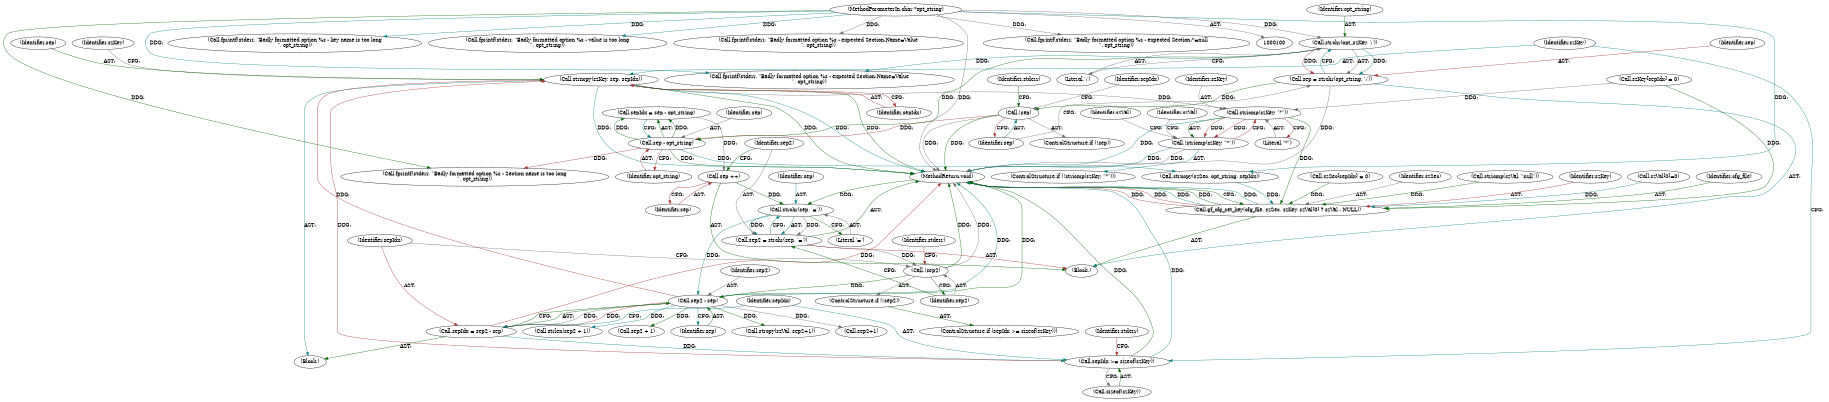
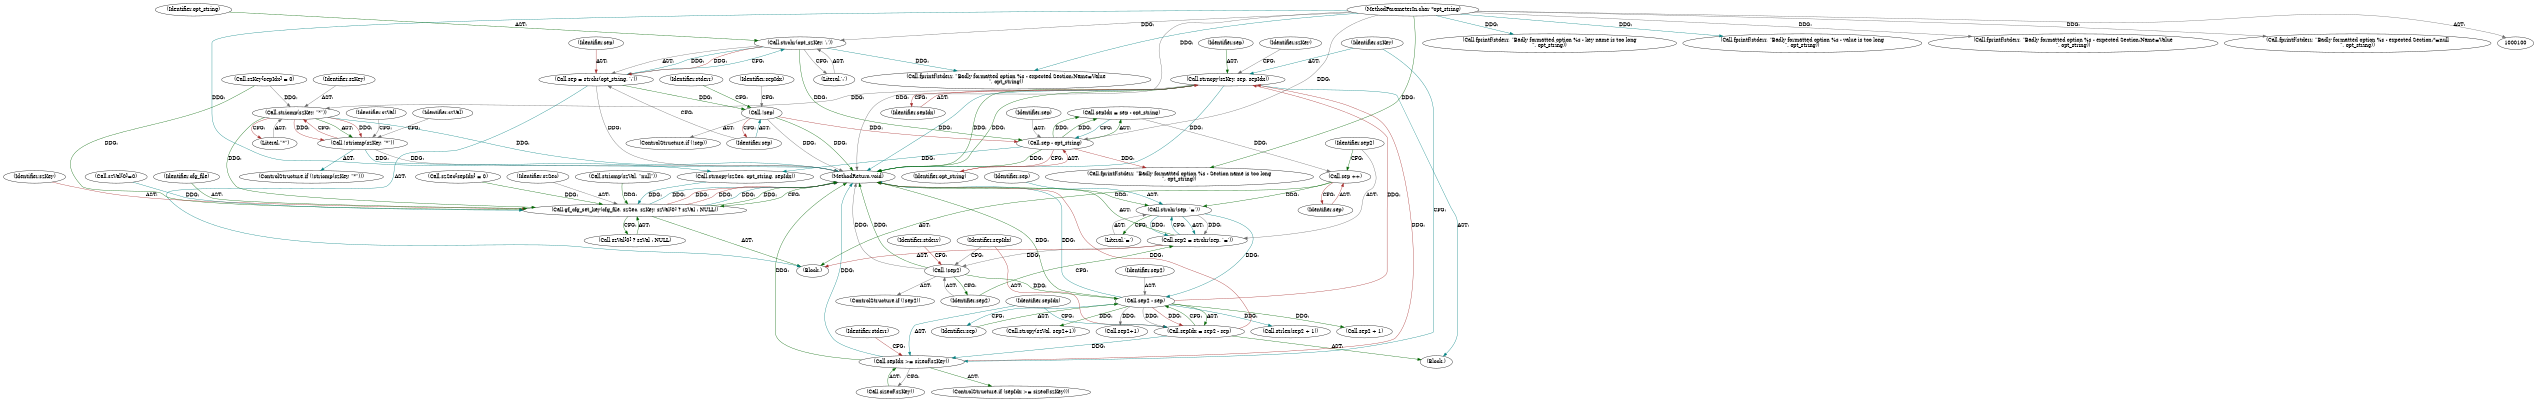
edge "(MethodParameterIn,char *opt_string)" -> "(Call,sep - opt_string)": added, label "DDG:"
node "(Call,szVal[0] ? szVal : NULL)": added
edge "(ControlStructure,if (!sep2))" -> "(ControlStructure,if (sepIdx >= sizeof(szKey)))": now "(Call,sepIdx >= sizeof(szKey))" -> "(ControlStructure,if (sepIdx >= sizeof(szKey)))"
